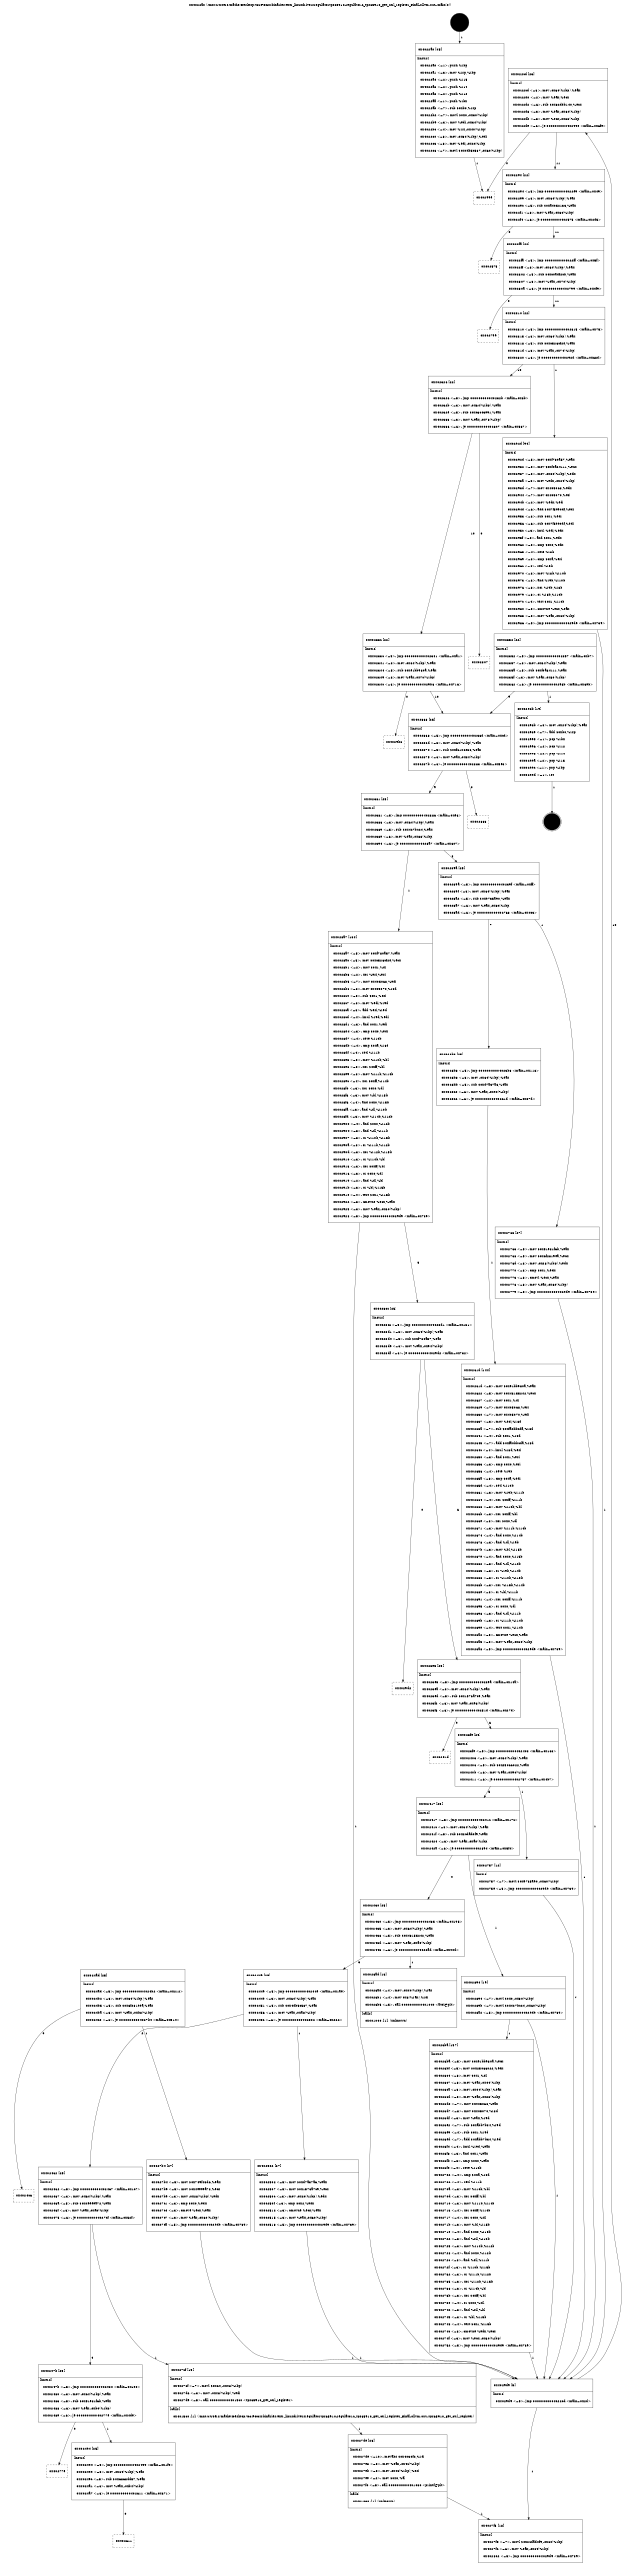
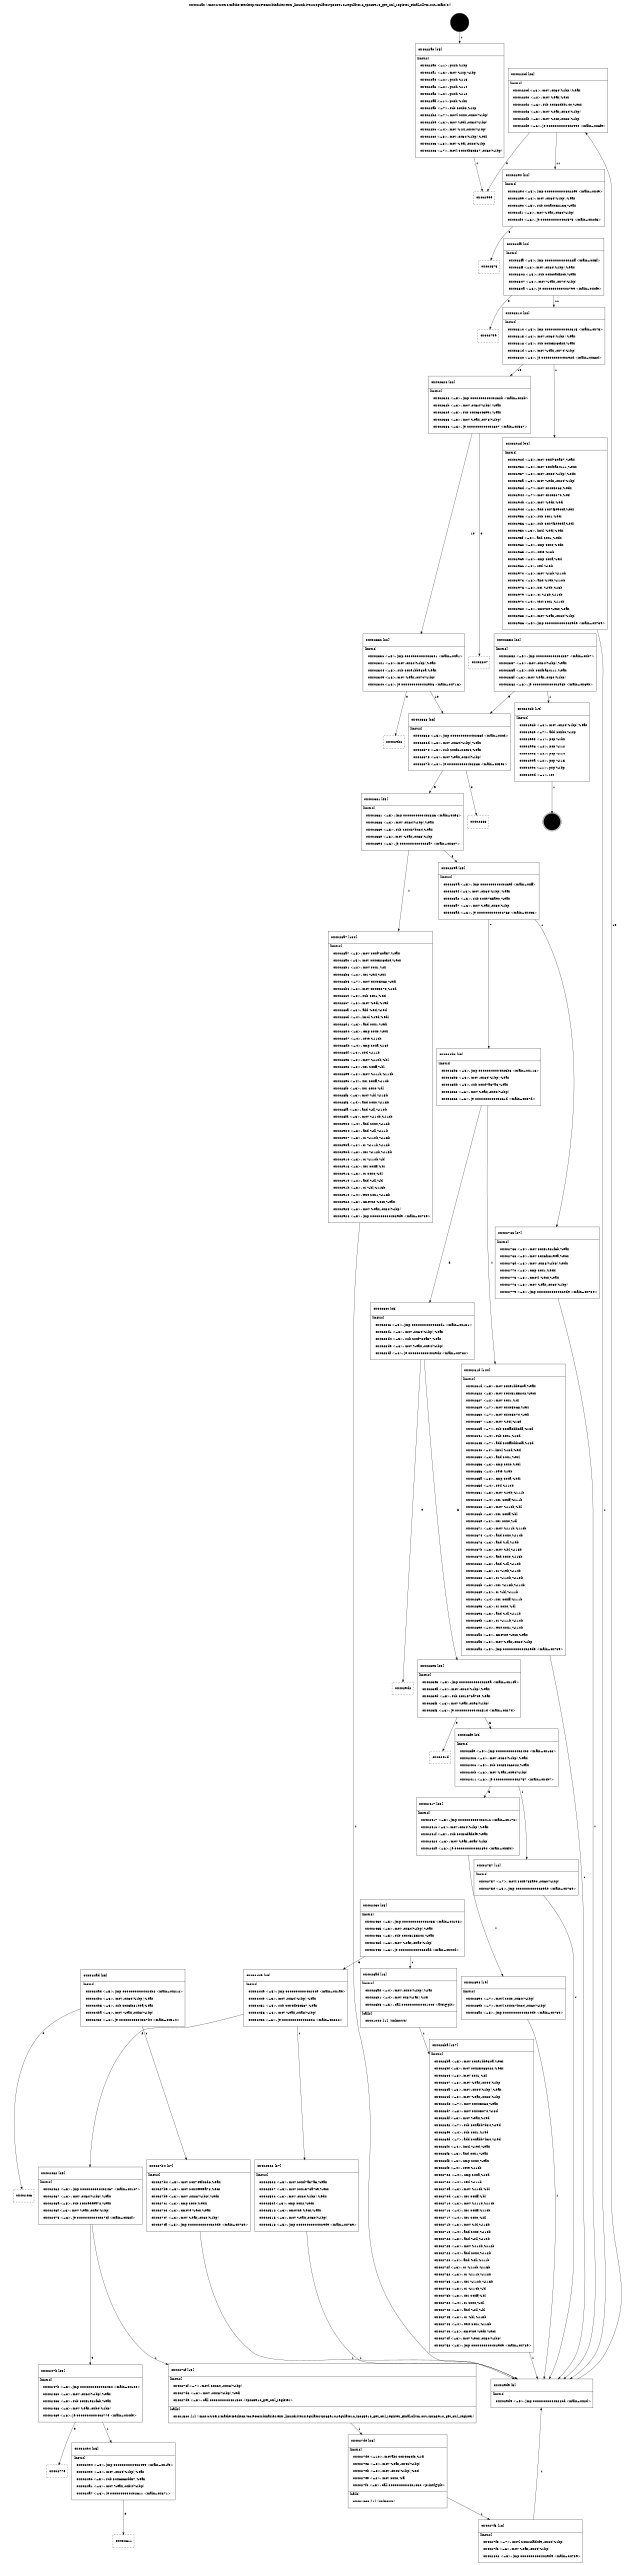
edge "0x4022e4 [22]" -> "0x4022fa [22]": removed, label "11"
edge "0x4028a7 [134]" -> "0x4023cc [25]": now "0x4023b3 [25]" -> "0x4023cc [25]"
edge "0x402417 [25]" -> "0x402430 [25]": removed, label "4"
edge "0x402894 [19]" -> "0x4026ba [157]": now "0x4026ad [13]" -> "0x4026ba [157]"
edge "0x4029d9 [5]" -> "0x4027f5 [18]": reversed
